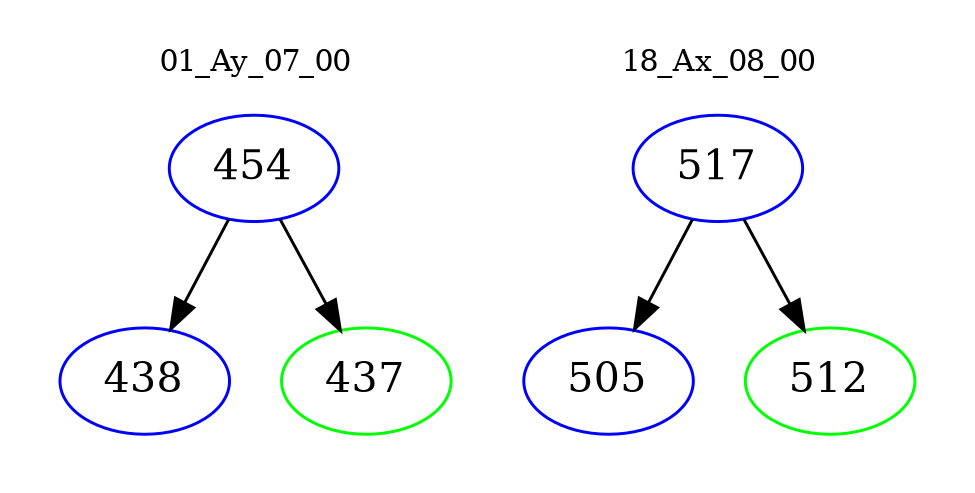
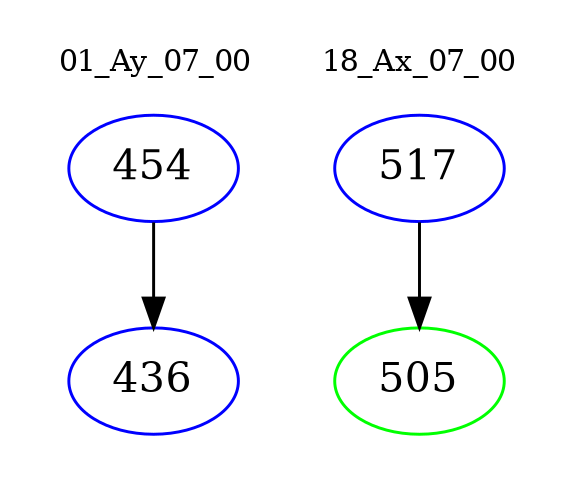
cluster "18_Ax_08_00": label "18_Ax_08_00" -> "18_Ax_07_00"
node "438": label "438" -> "436"
node "437": removed
node "505": color blue -> green
node "512": removed
